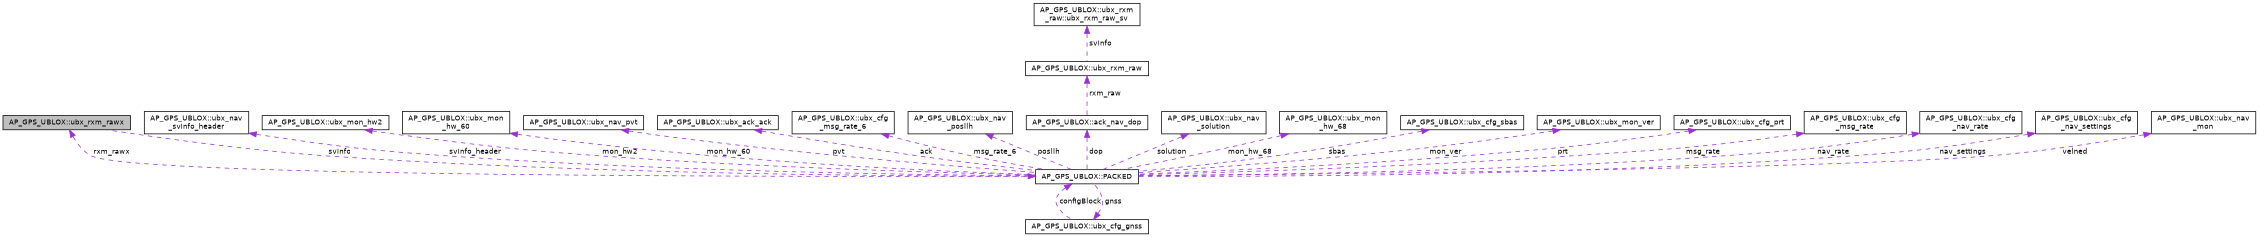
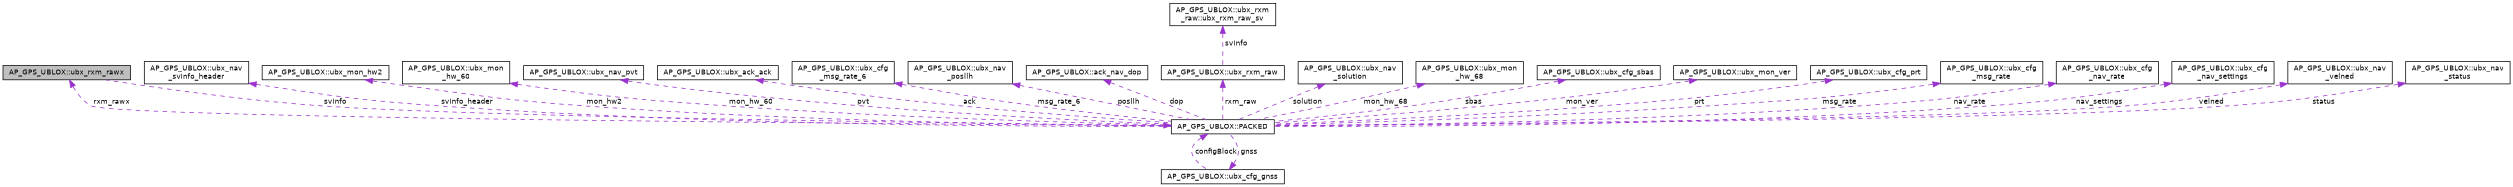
node "AP_GPS_UBLOX::ubx_nav _status": added
edge "AP_GPS_UBLOX::ack_nav_dop" -> "AP_GPS_UBLOX::ubx_rxm_raw": now "AP_GPS_UBLOX::PACKED" -> "AP_GPS_UBLOX::ubx_rxm_raw"
node "AP_GPS_UBLOX::ubx_nav _mon": label "AP_GPS_UBLOX::ubx_nav _mon" -> "AP_GPS_UBLOX::ubx_nav _velned"
